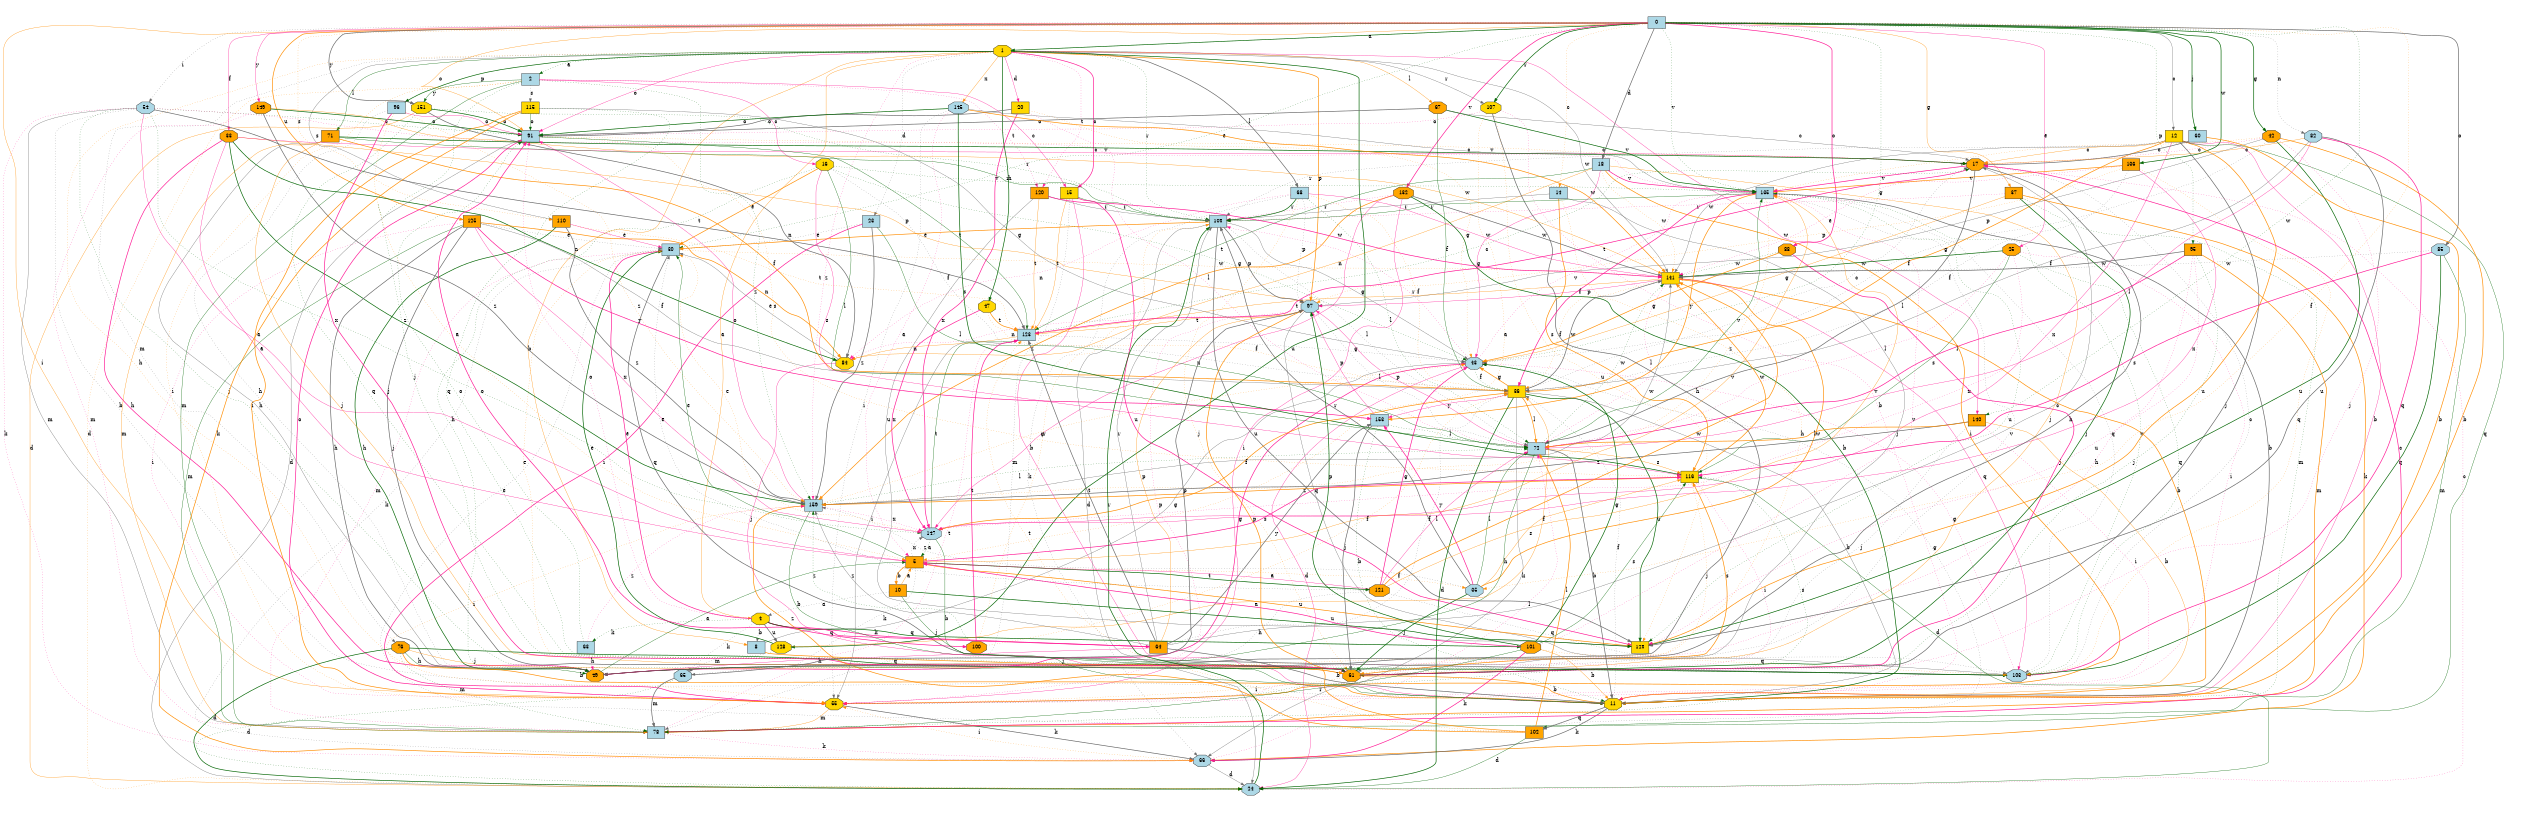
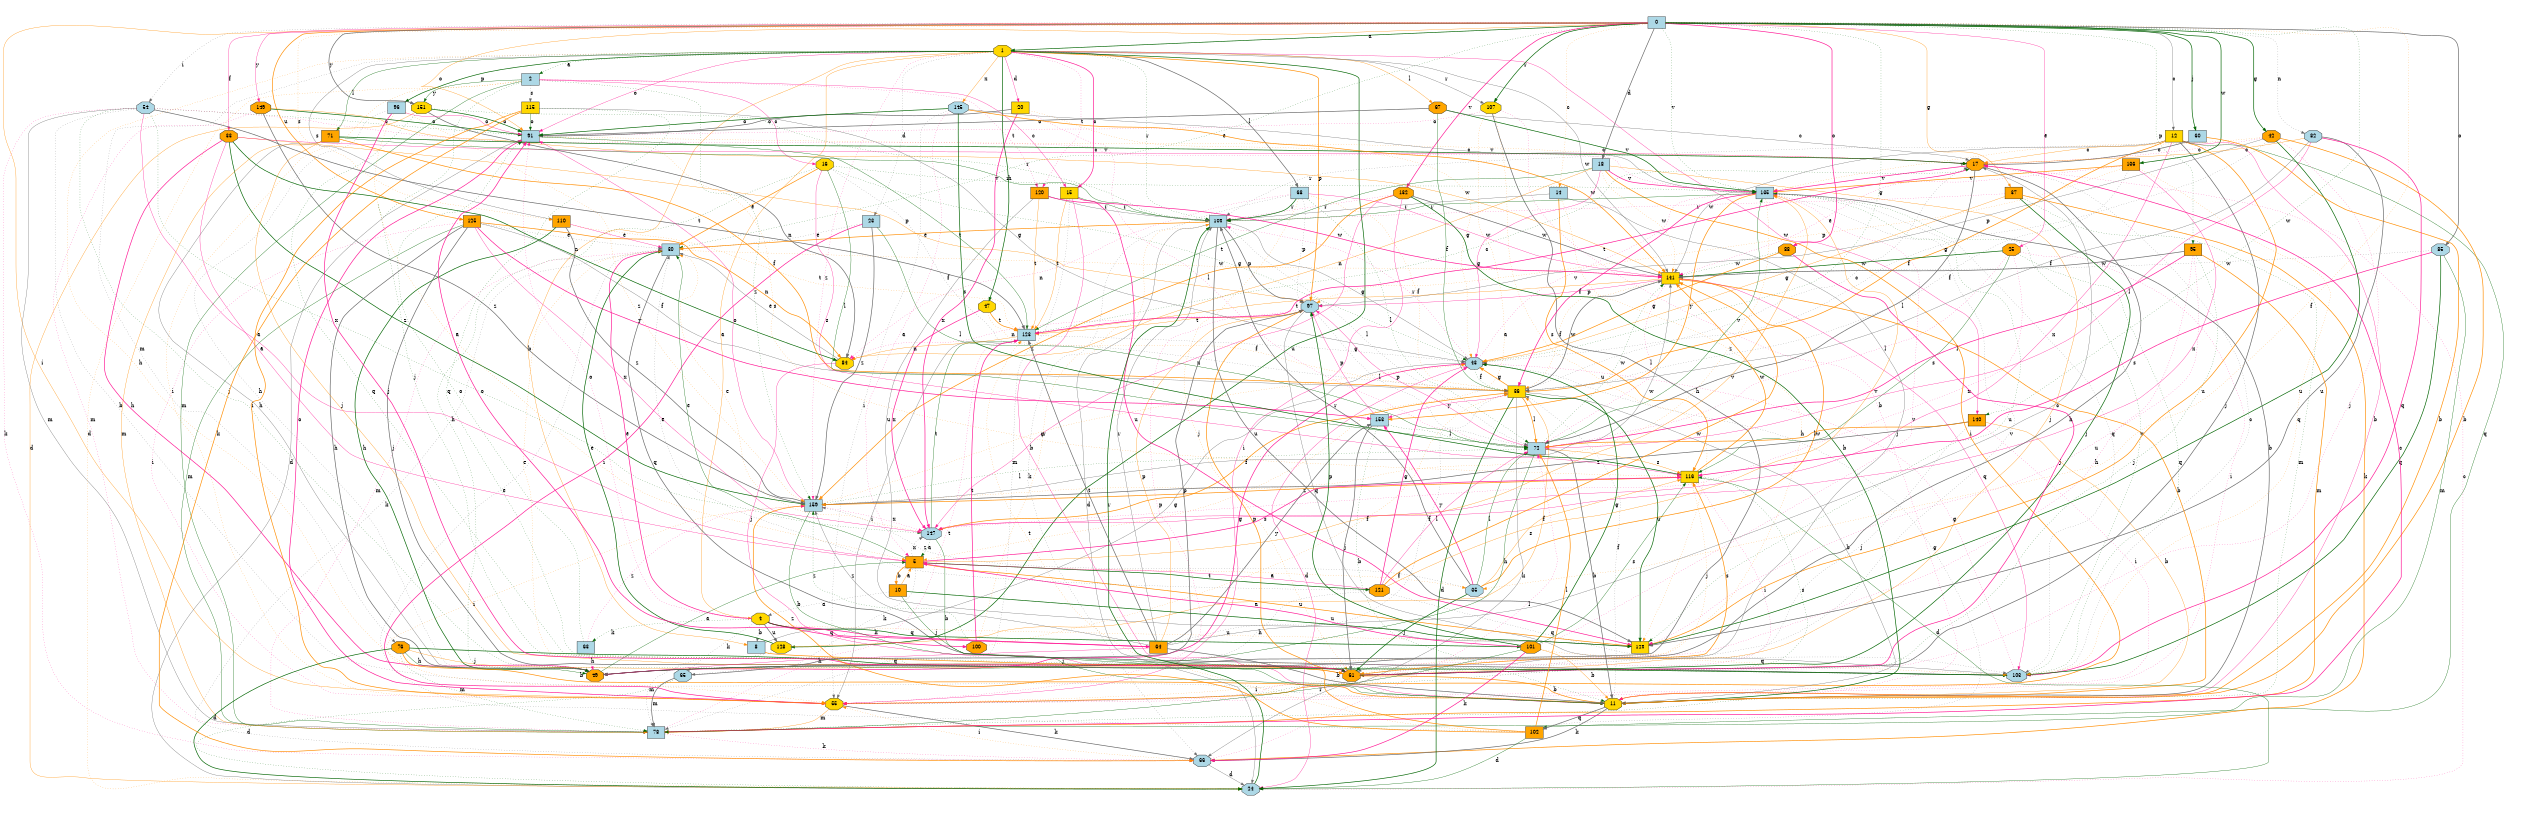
edge "4" -> "129": added, label "u"
edge "128" -> "65": now "128" -> "78"
